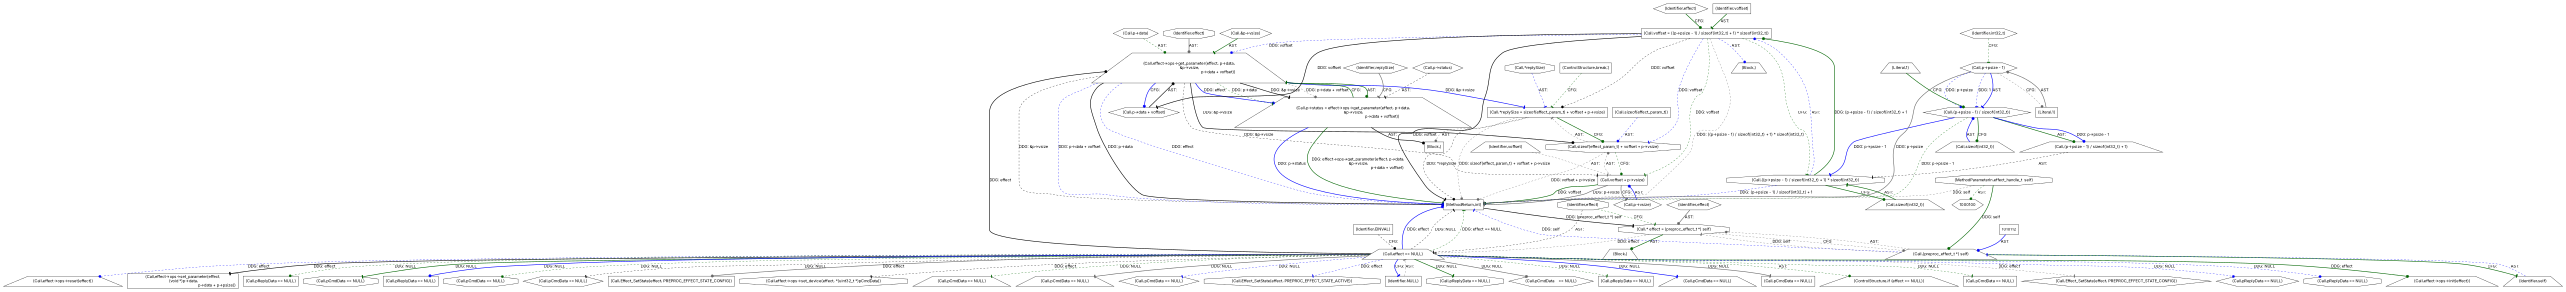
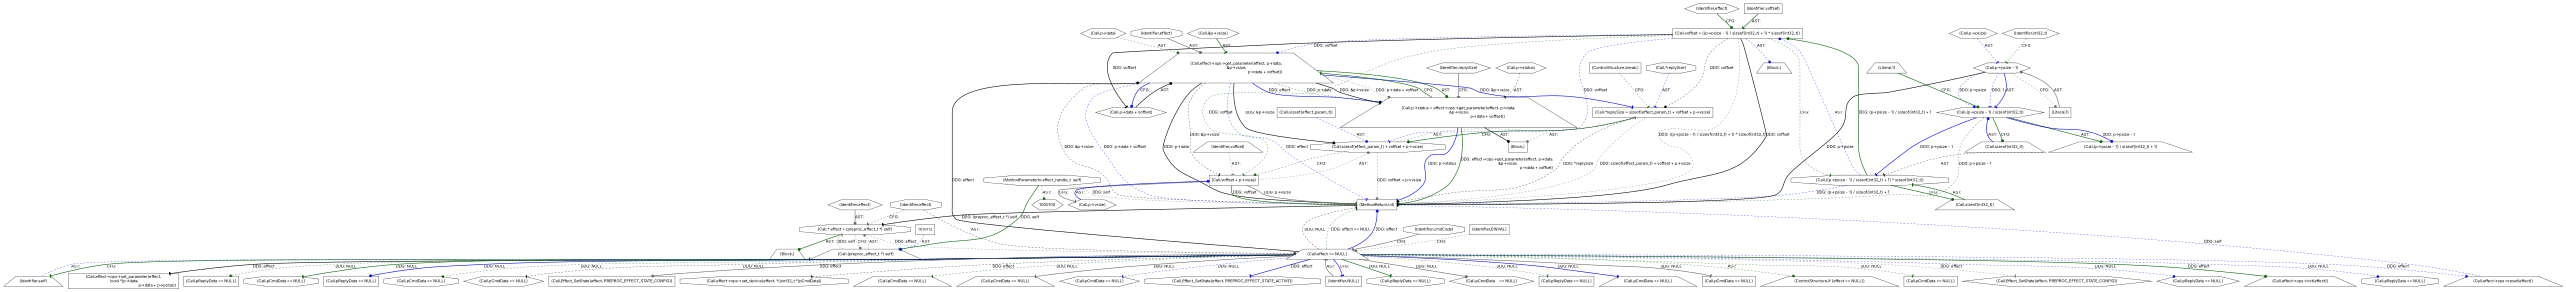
node "(Call,p->psize)": added
edge "(Call,p->psize - 1)" -> "(MethodReturn,int)": color gray40 -> black
node "(Identifier,cmdCode)": added
edge "(Identifier,EINVAL)" -> "(Call,effect == NULL)": color black -> gray40
edge "(Call,(preproc_effect_t *) self)" -> "(MethodReturn,int)": now "(Call,effect->ops->reset(effect))" -> "(MethodReturn,int)"
edge "1010112" -> "(Call,(preproc_effect_t *) self)": style bold -> dashed
edge "(Call,effect == NULL)" -> "(Call,Effect_SetState(effect, PREPROC_EFFECT_STATE_ACTIVE))": style dashed -> bold
edge "(Identifier,NULL)" -> "(Call,effect == NULL)": style dashed -> bold
